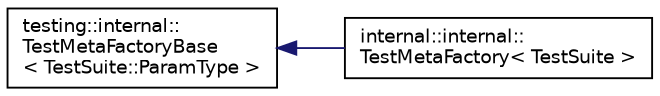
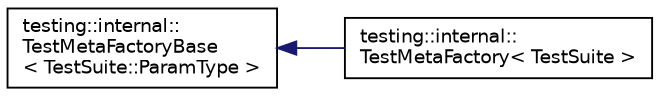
node "internal::internal:: TestMetaFactory< TestSuite >": label "internal::internal:: TestMetaFactory< TestSuite >" -> "testing::internal:: TestMetaFactory< TestSuite >"
